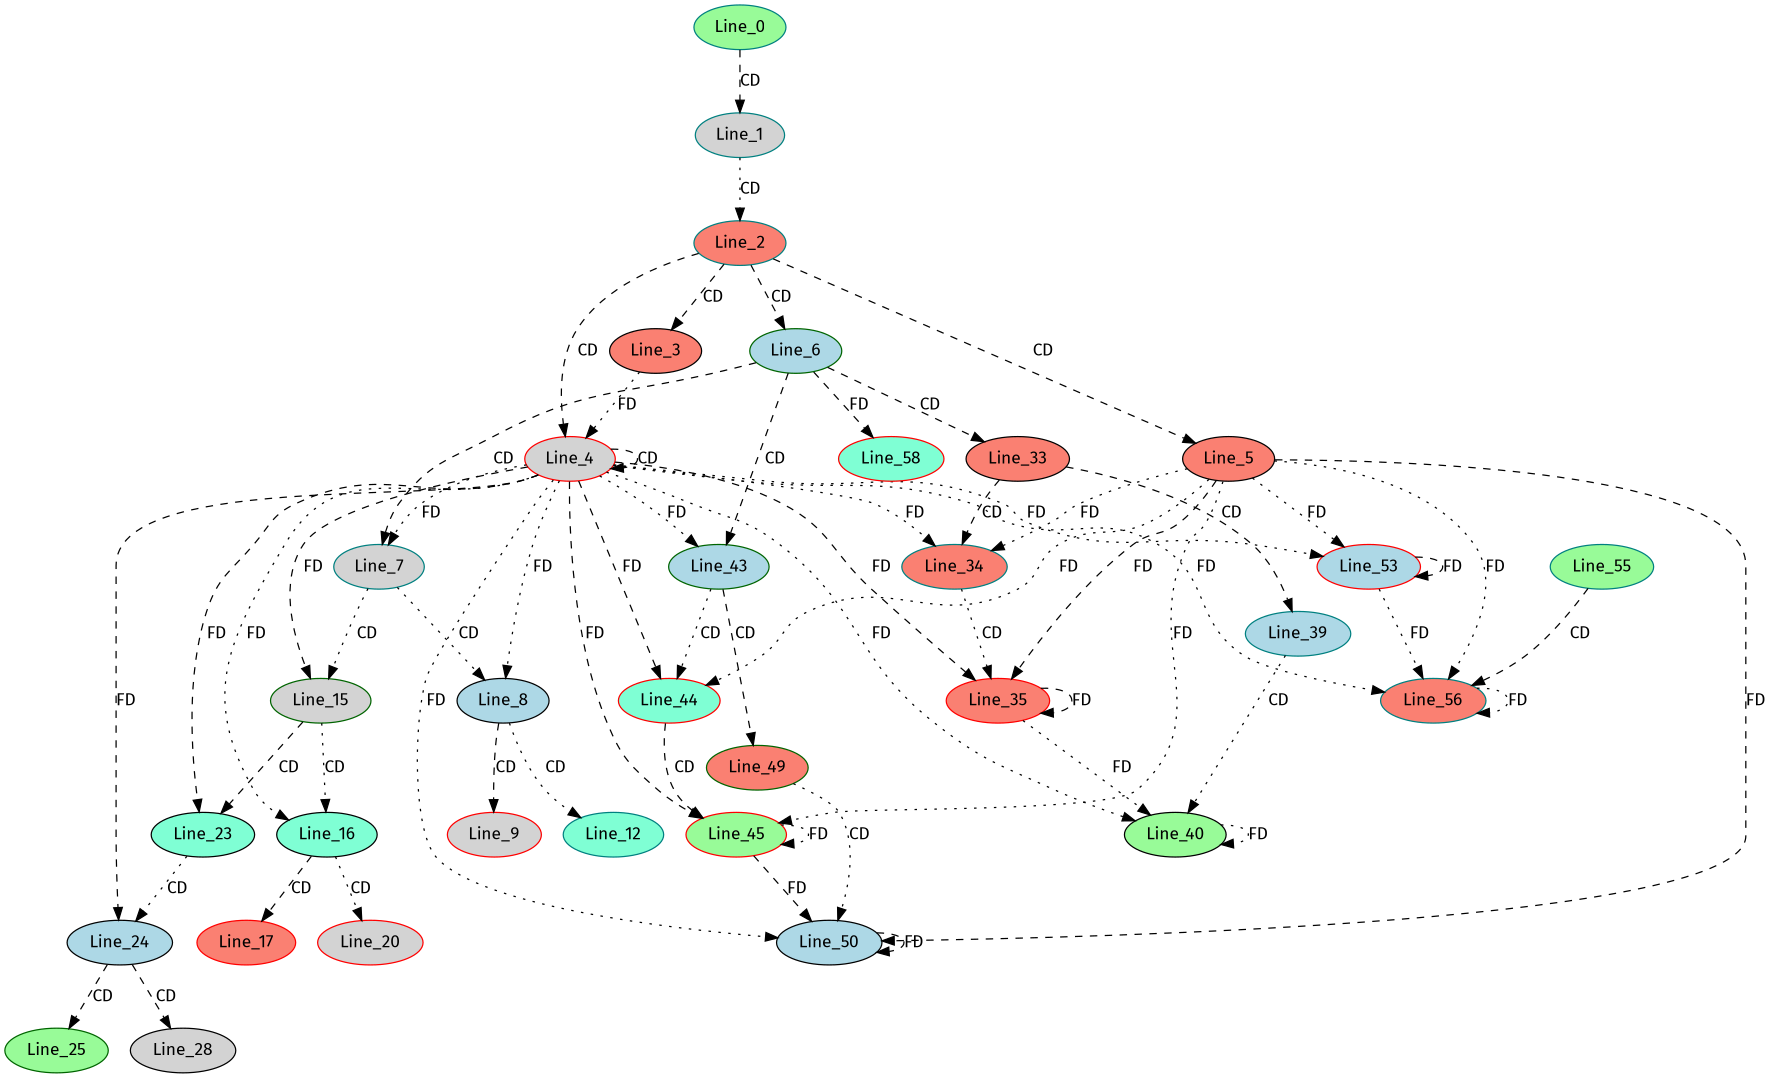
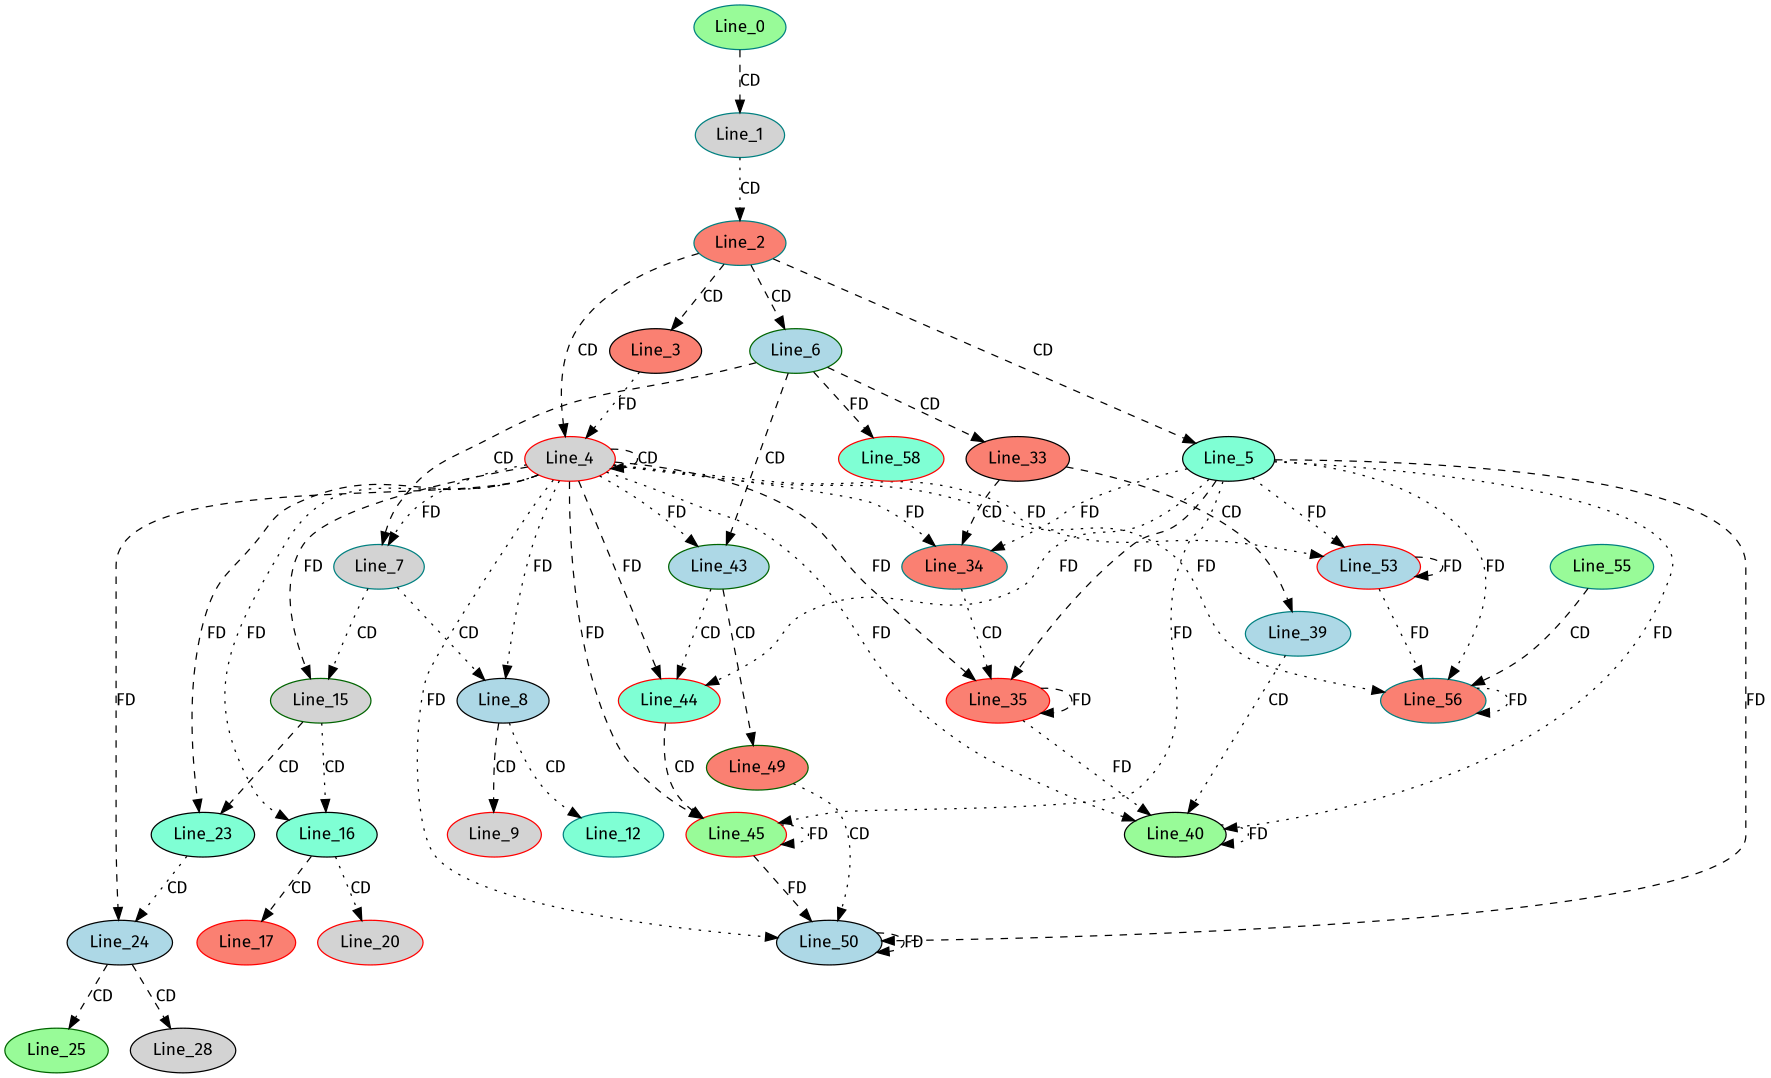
node "Line_5": fillcolor salmon -> aquamarine
edge "Line_5" -> "Line_40": added, label "FD"
